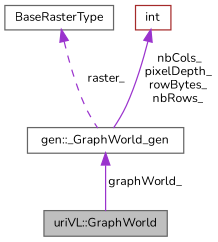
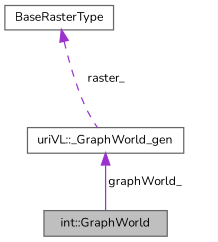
node "int": removed
node "gen::_GraphWorld_gen": label "gen::_GraphWorld_gen" -> "uriVL::_GraphWorld_gen"
node "uriVL::GraphWorld": label "uriVL::GraphWorld" -> "int::GraphWorld"
